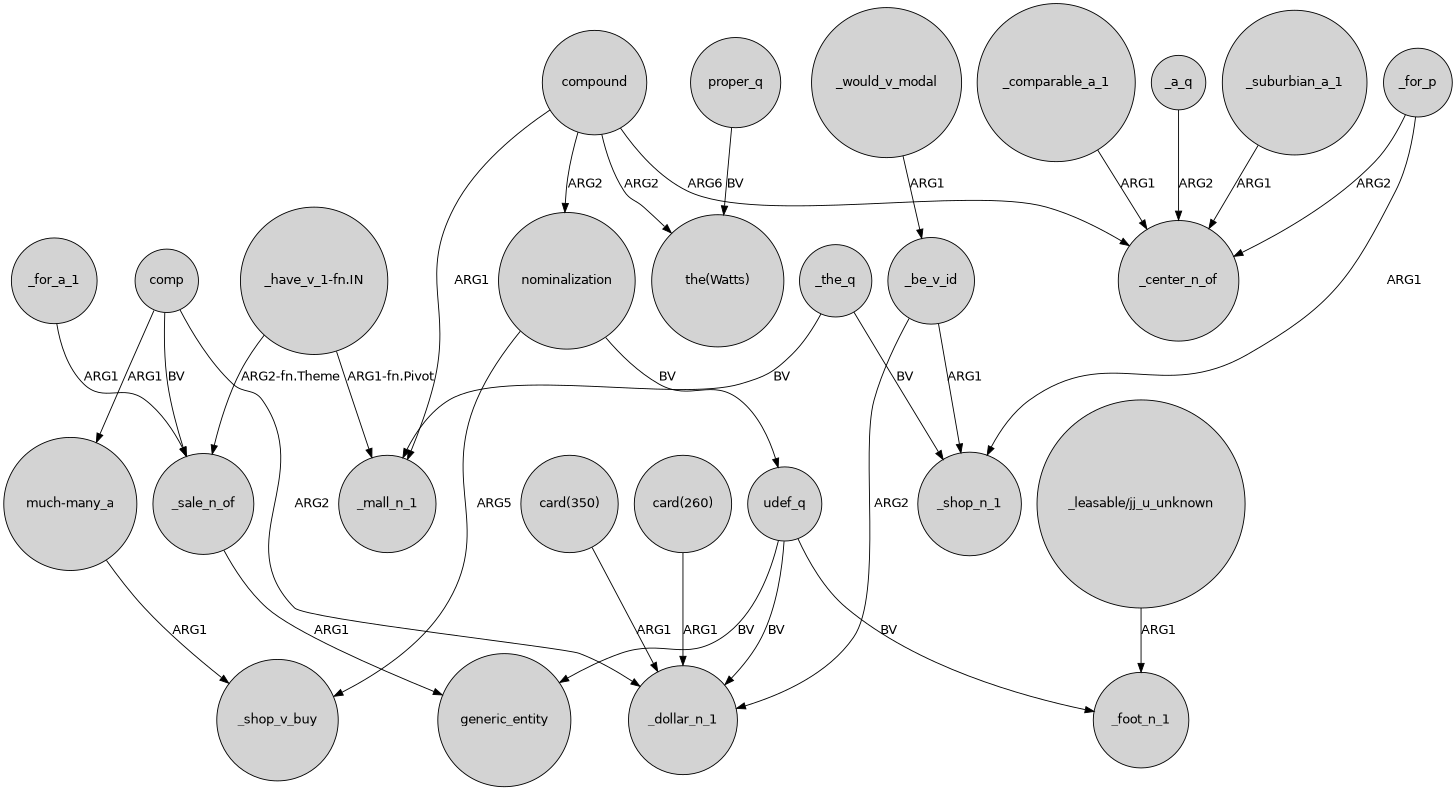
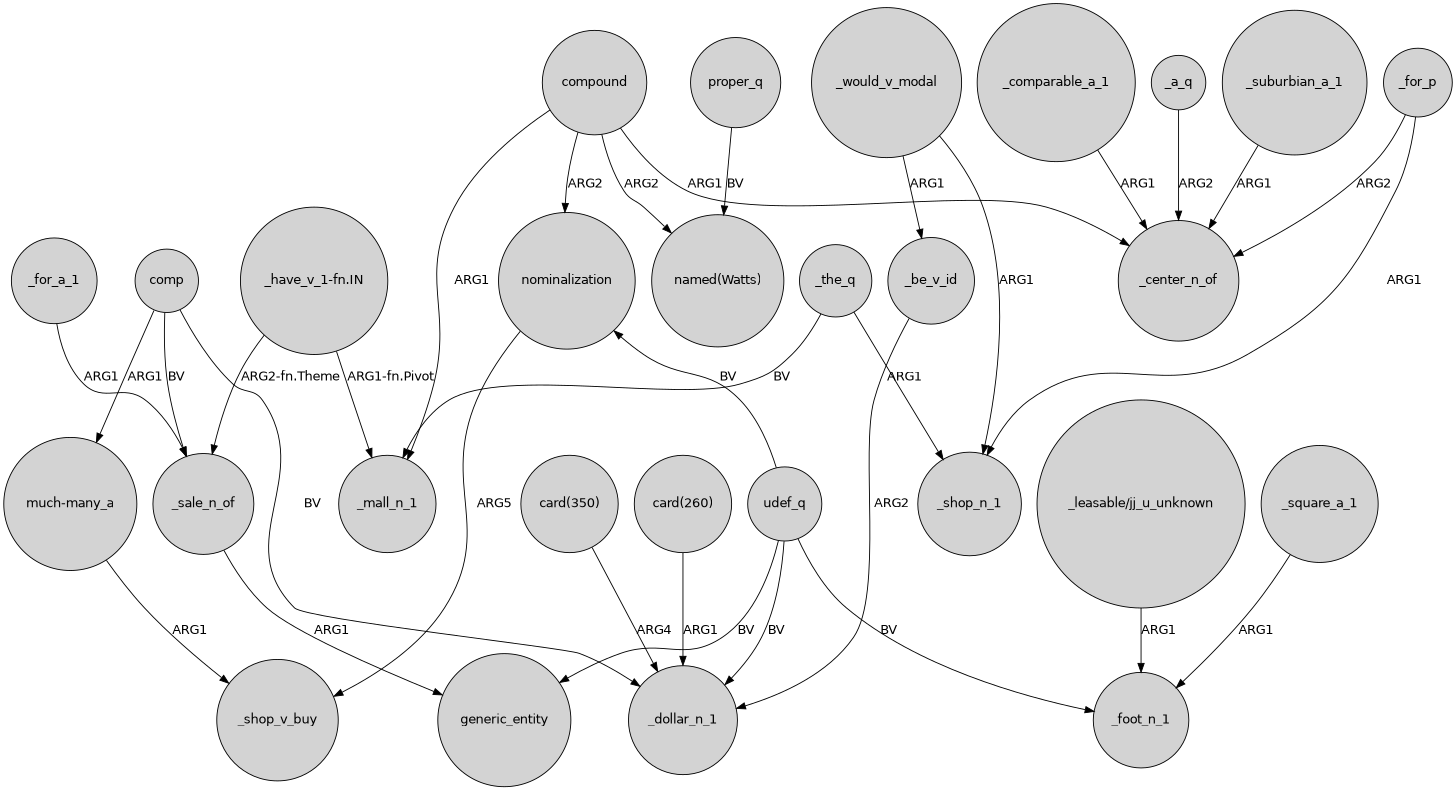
edge "compound" -> "_center_n_of": label "ARG6" -> "ARG1"
node "the(Watts)": label "the(Watts)" -> "named(Watts)"
edge "_the_q" -> "_shop_n_1": label "BV" -> "ARG1"
edge "_be_v_id" -> "_shop_n_1": now "_would_v_modal" -> "_shop_n_1"
edge "nominalization" -> "udef_q": reversed
edge "comp" -> "_dollar_n_1": label "ARG2" -> "BV"
node "_square_a_1": added
edge "card(350)" -> "_dollar_n_1": label "ARG1" -> "ARG4"
